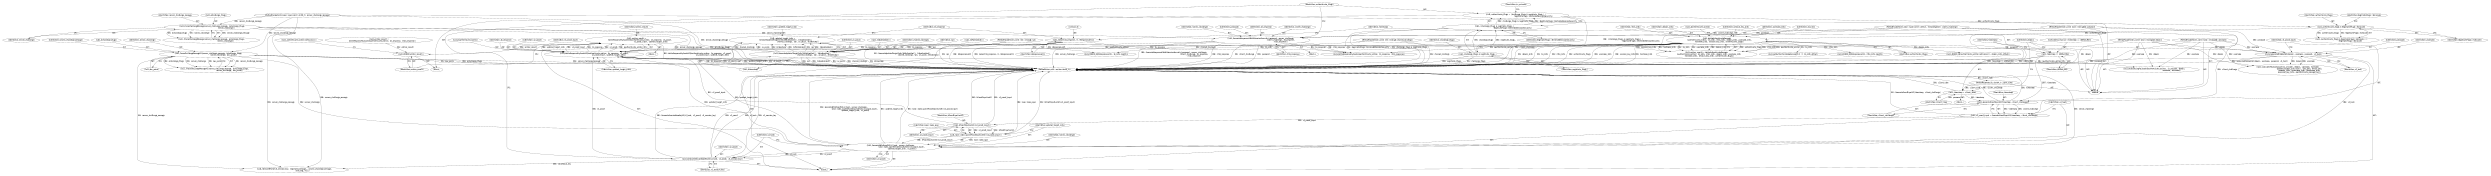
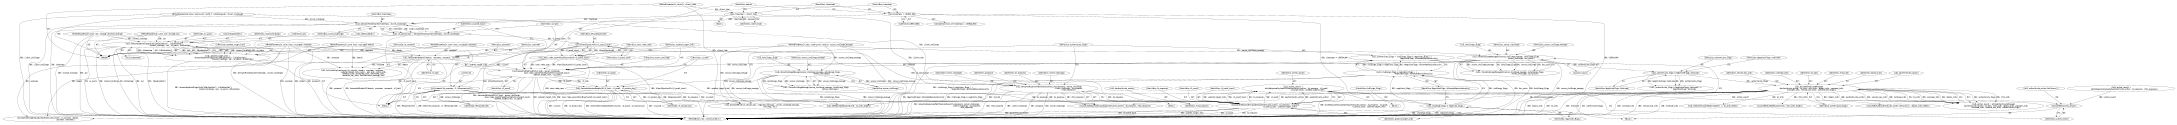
node "(Identifier,is_unicode)": removed
edge "(ControlStructure,if (timestamp == UINT64_MAX))" -> "(Call,timestamp == UINT64_MAX)": reversed
edge "(MethodReturn,std::vector<uint8_t>)" -> "(MethodParameterIn,uint64_t client_time)": reversed
